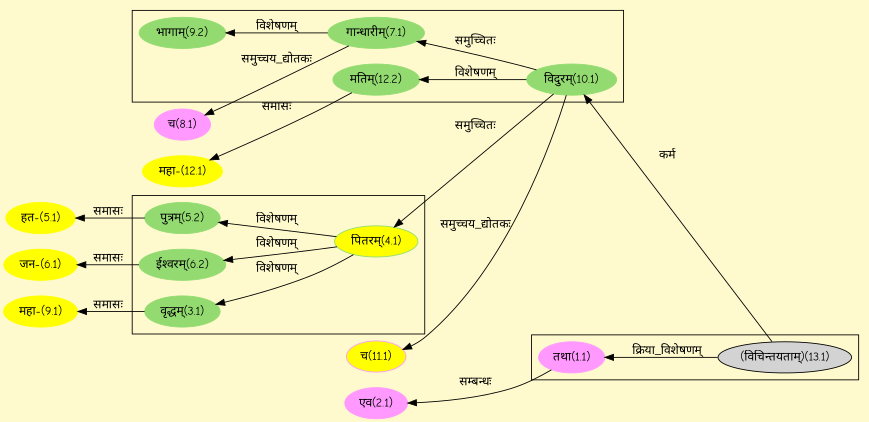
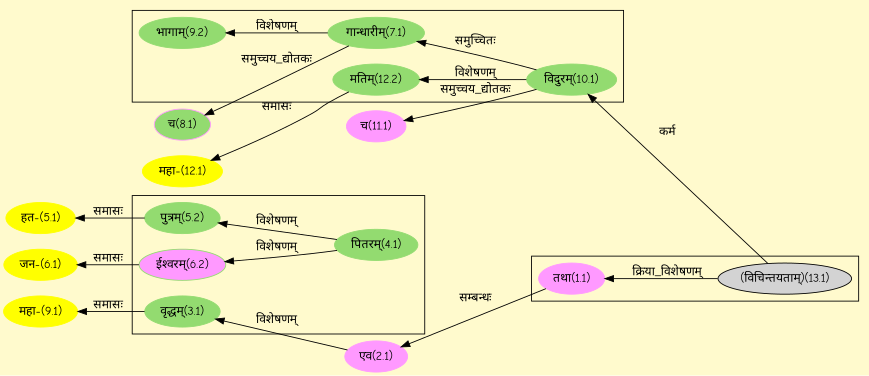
node "च(8.1)": fillcolor #ff99ff -> #93db70
edge "विदुरम्(10.1)" -> "पितरम्(4.1)": removed, label "समुच्चितः"
node "पितरम्(4.1)": fillcolor #ffff00 -> #93db70
node "ईश्वरम्(6.2)": fillcolor #93db70 -> #ff99ff
edge "पितरम्(4.1)" -> "वृद्धम्(3.1)": now "एव(2.1)" -> "वृद्धम्(3.1)"
node "च(11.1)": fillcolor #ffff00 -> #ff99ff
